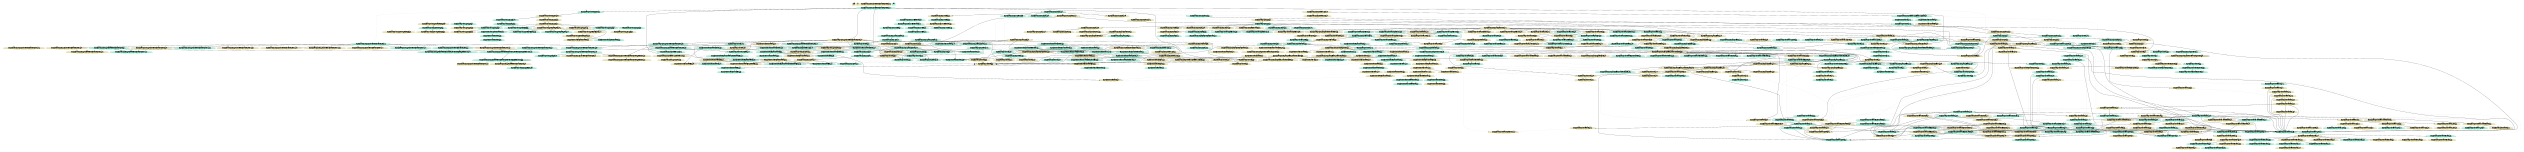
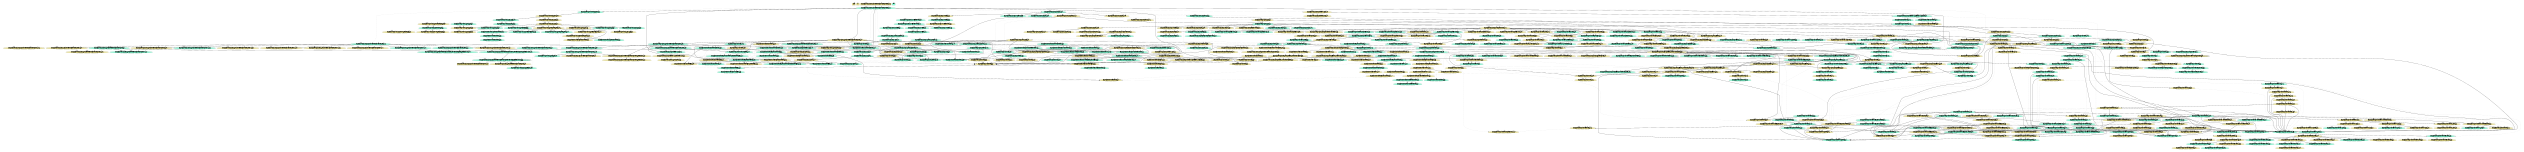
node "com.google.collect.rhino.Node#514": label "com.google.collect.rhino.Node#514" -> "com.google.javascript.rhino.Node#514"
node "com.google.common.base.Preconditions#355": removed
